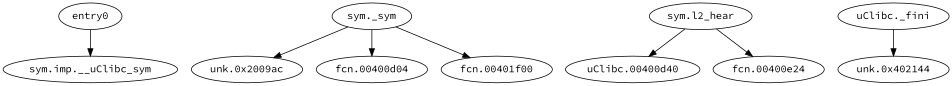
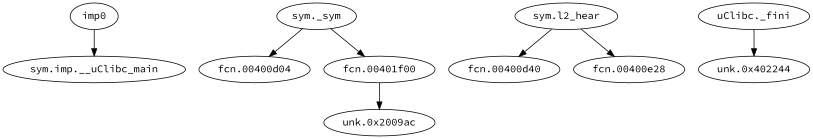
node "entry0": label "entry0" -> "imp0"
edge "sym._sym" -> "unk.0x2009ac": now "fcn.00401f00" -> "unk.0x2009ac"
node "sym.imp.__uClibc_sym": label "sym.imp.__uClibc_sym" -> "sym.imp.__uClibc_main"
node "uClibc.00400d40": label "uClibc.00400d40" -> "fcn.00400d40"
node "fcn.00400e24": label "fcn.00400e24" -> "fcn.00400e28"
node "unk.0x402144": label "unk.0x402144" -> "unk.0x402244"
